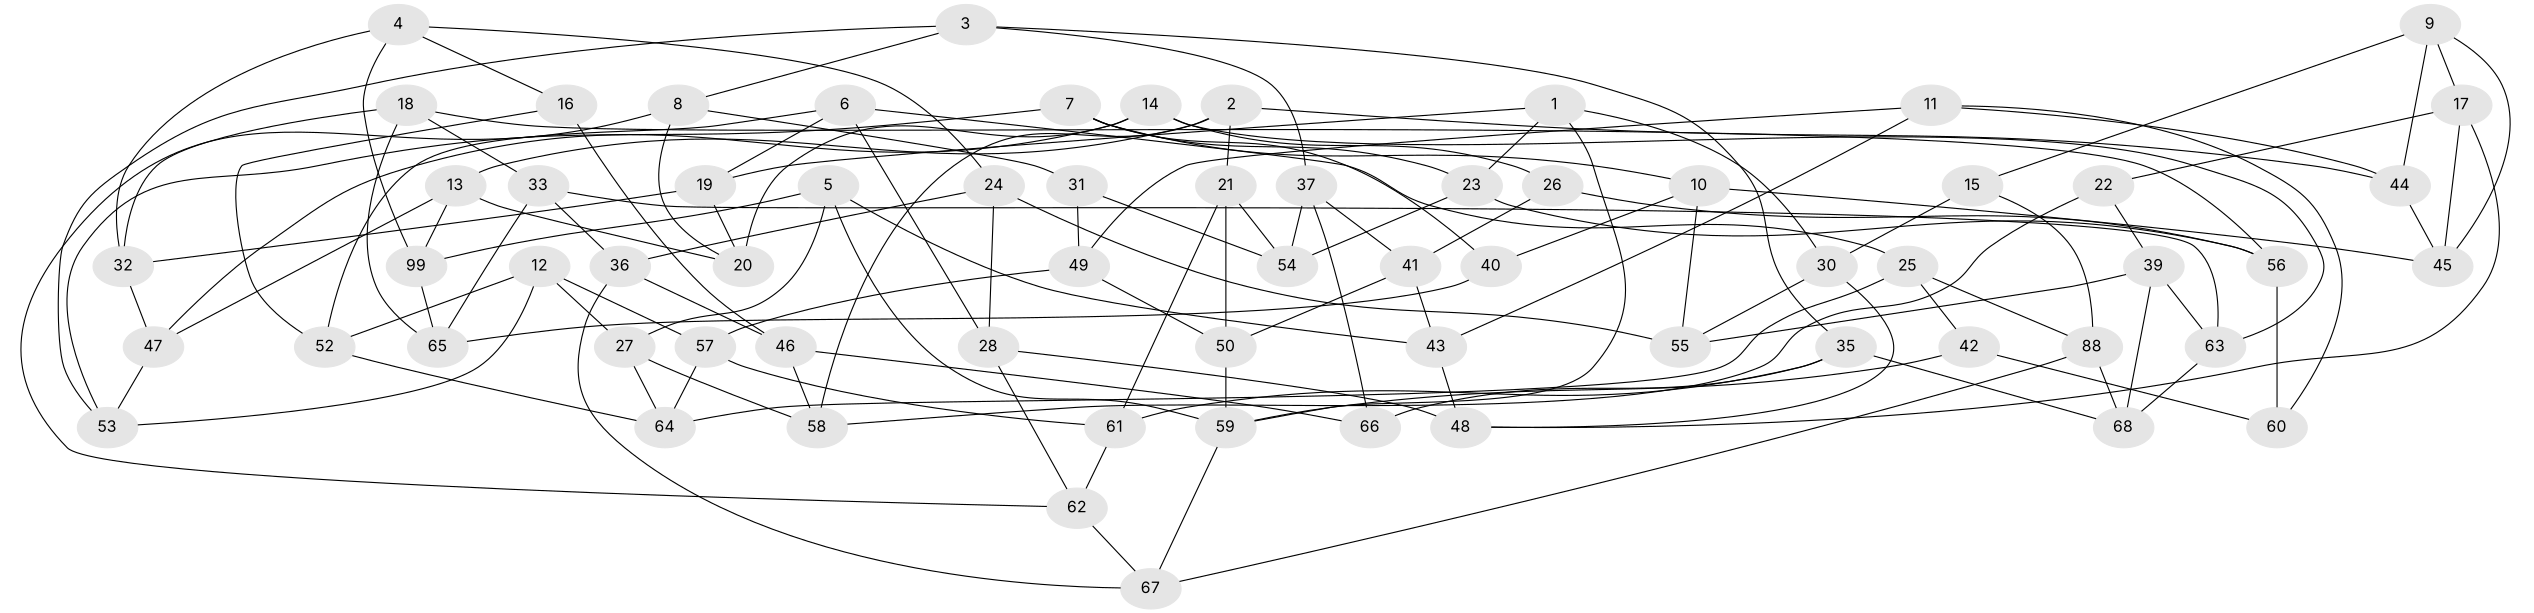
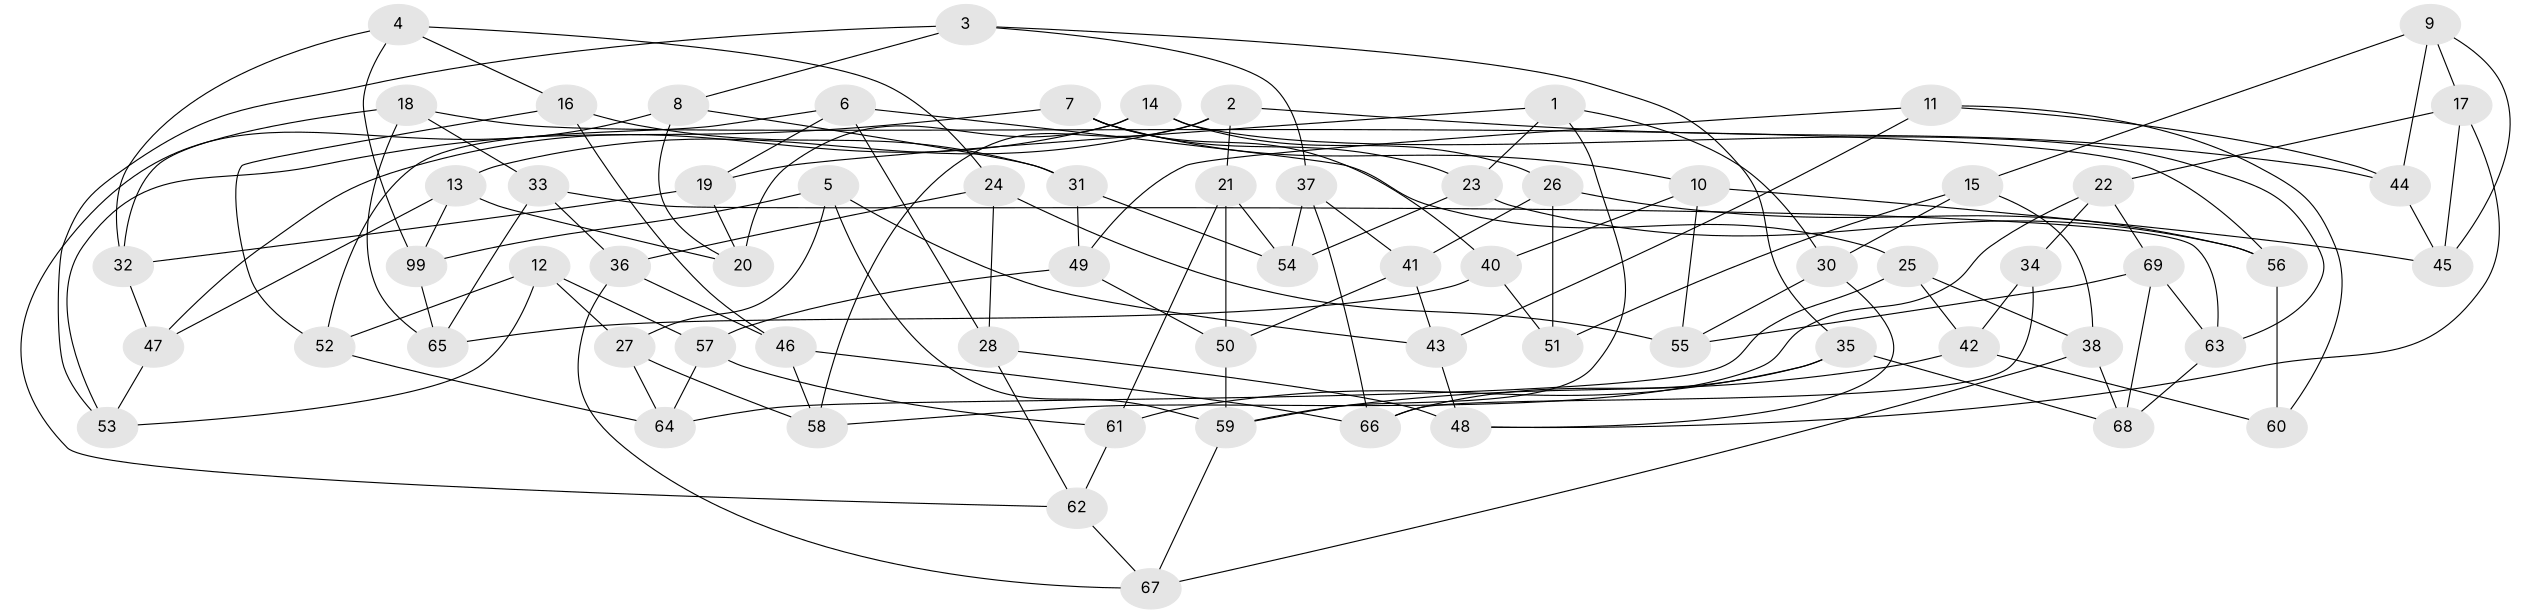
edge "16" -- "31": added
node "34": added
node "39": label "39" -> "69"
node "51": added
node "88": label "88" -> "38"
